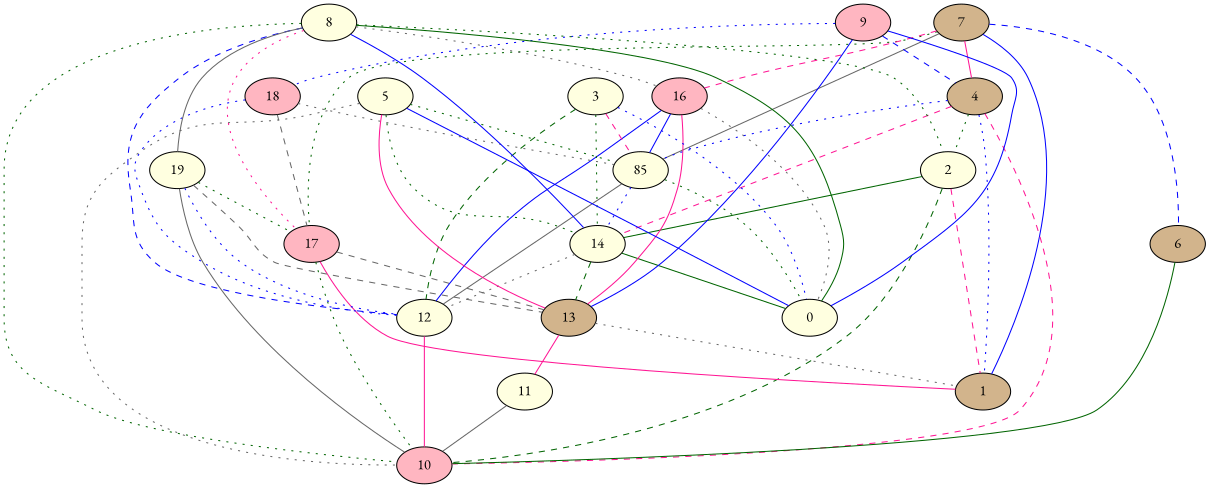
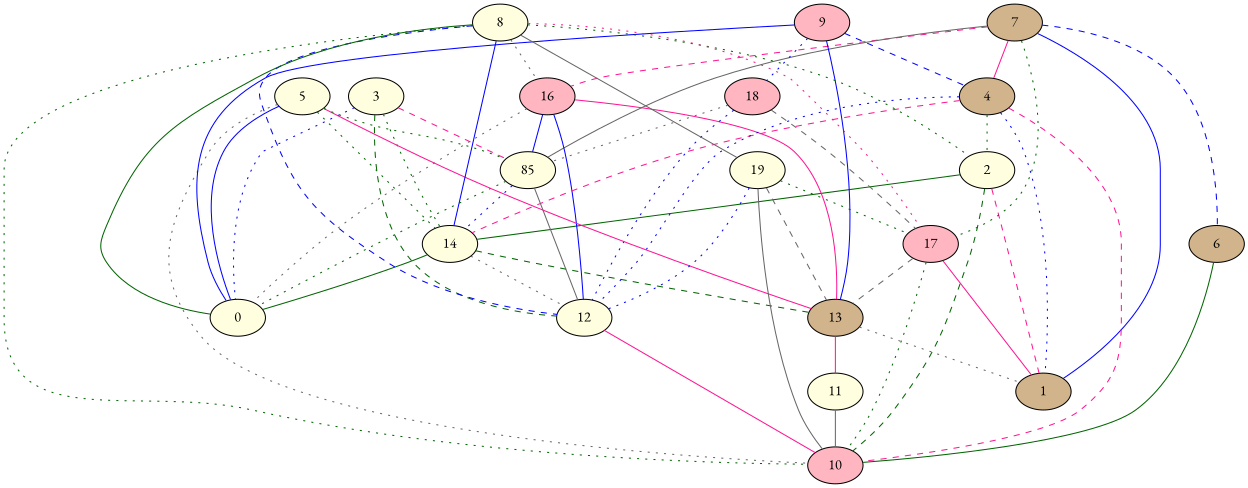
edge "4" -- "85": now "4" -- "12"
